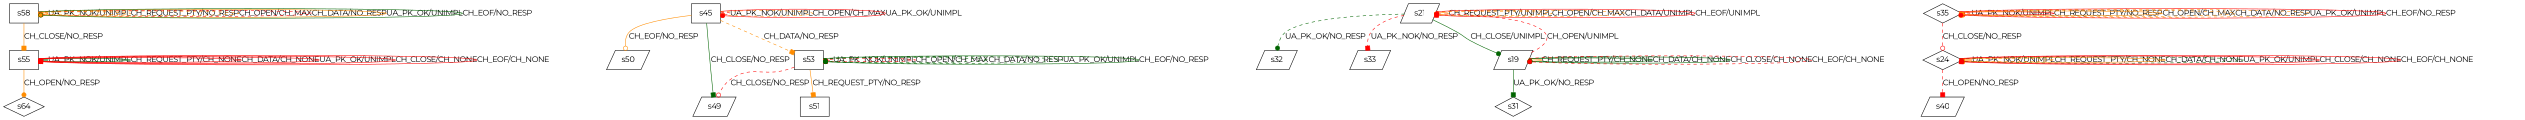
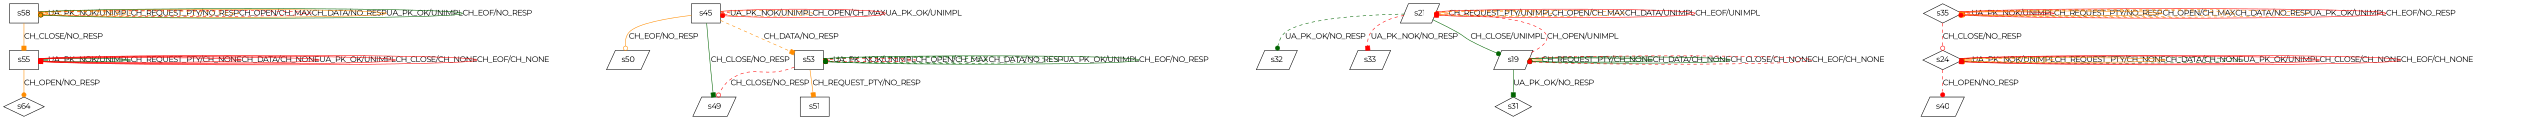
edge "s24" -> "s40": arrowhead box -> dot
